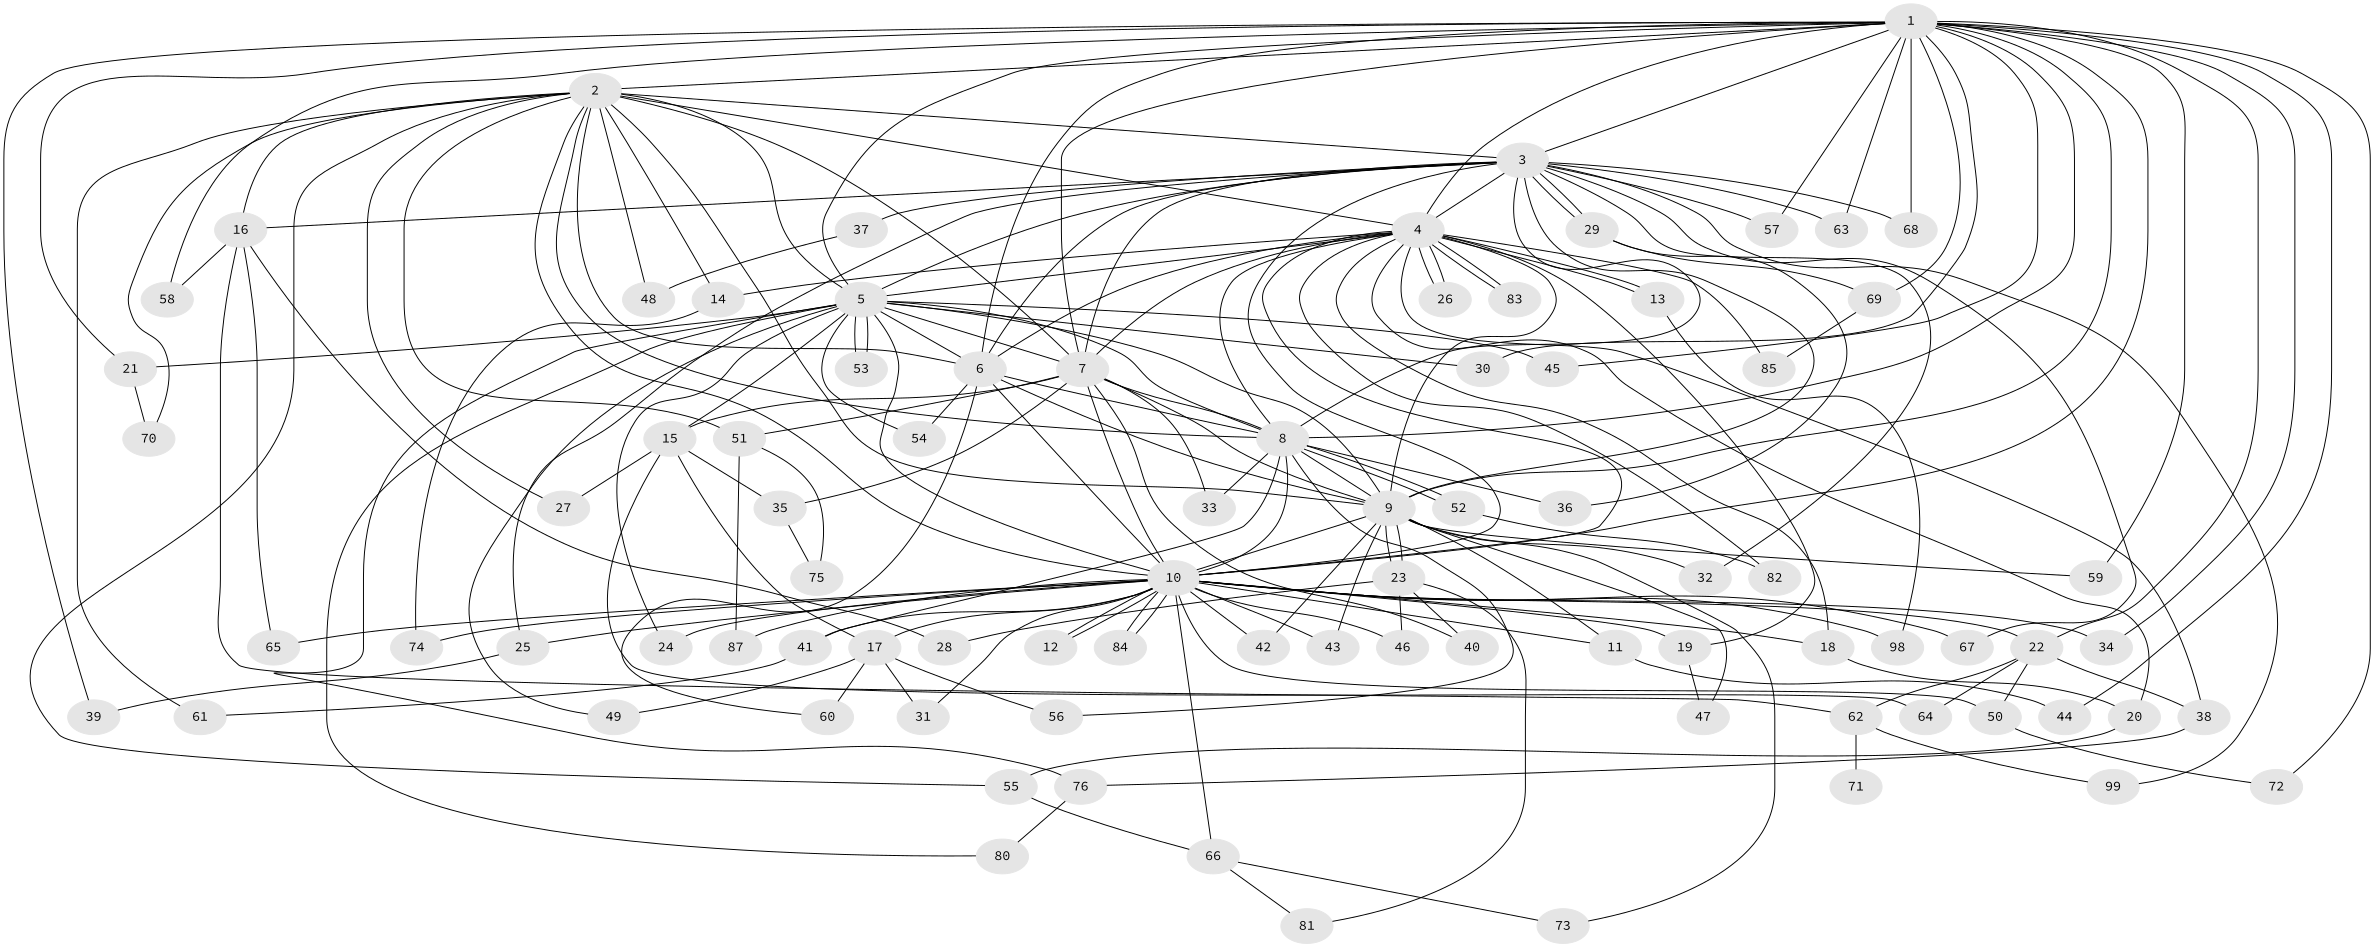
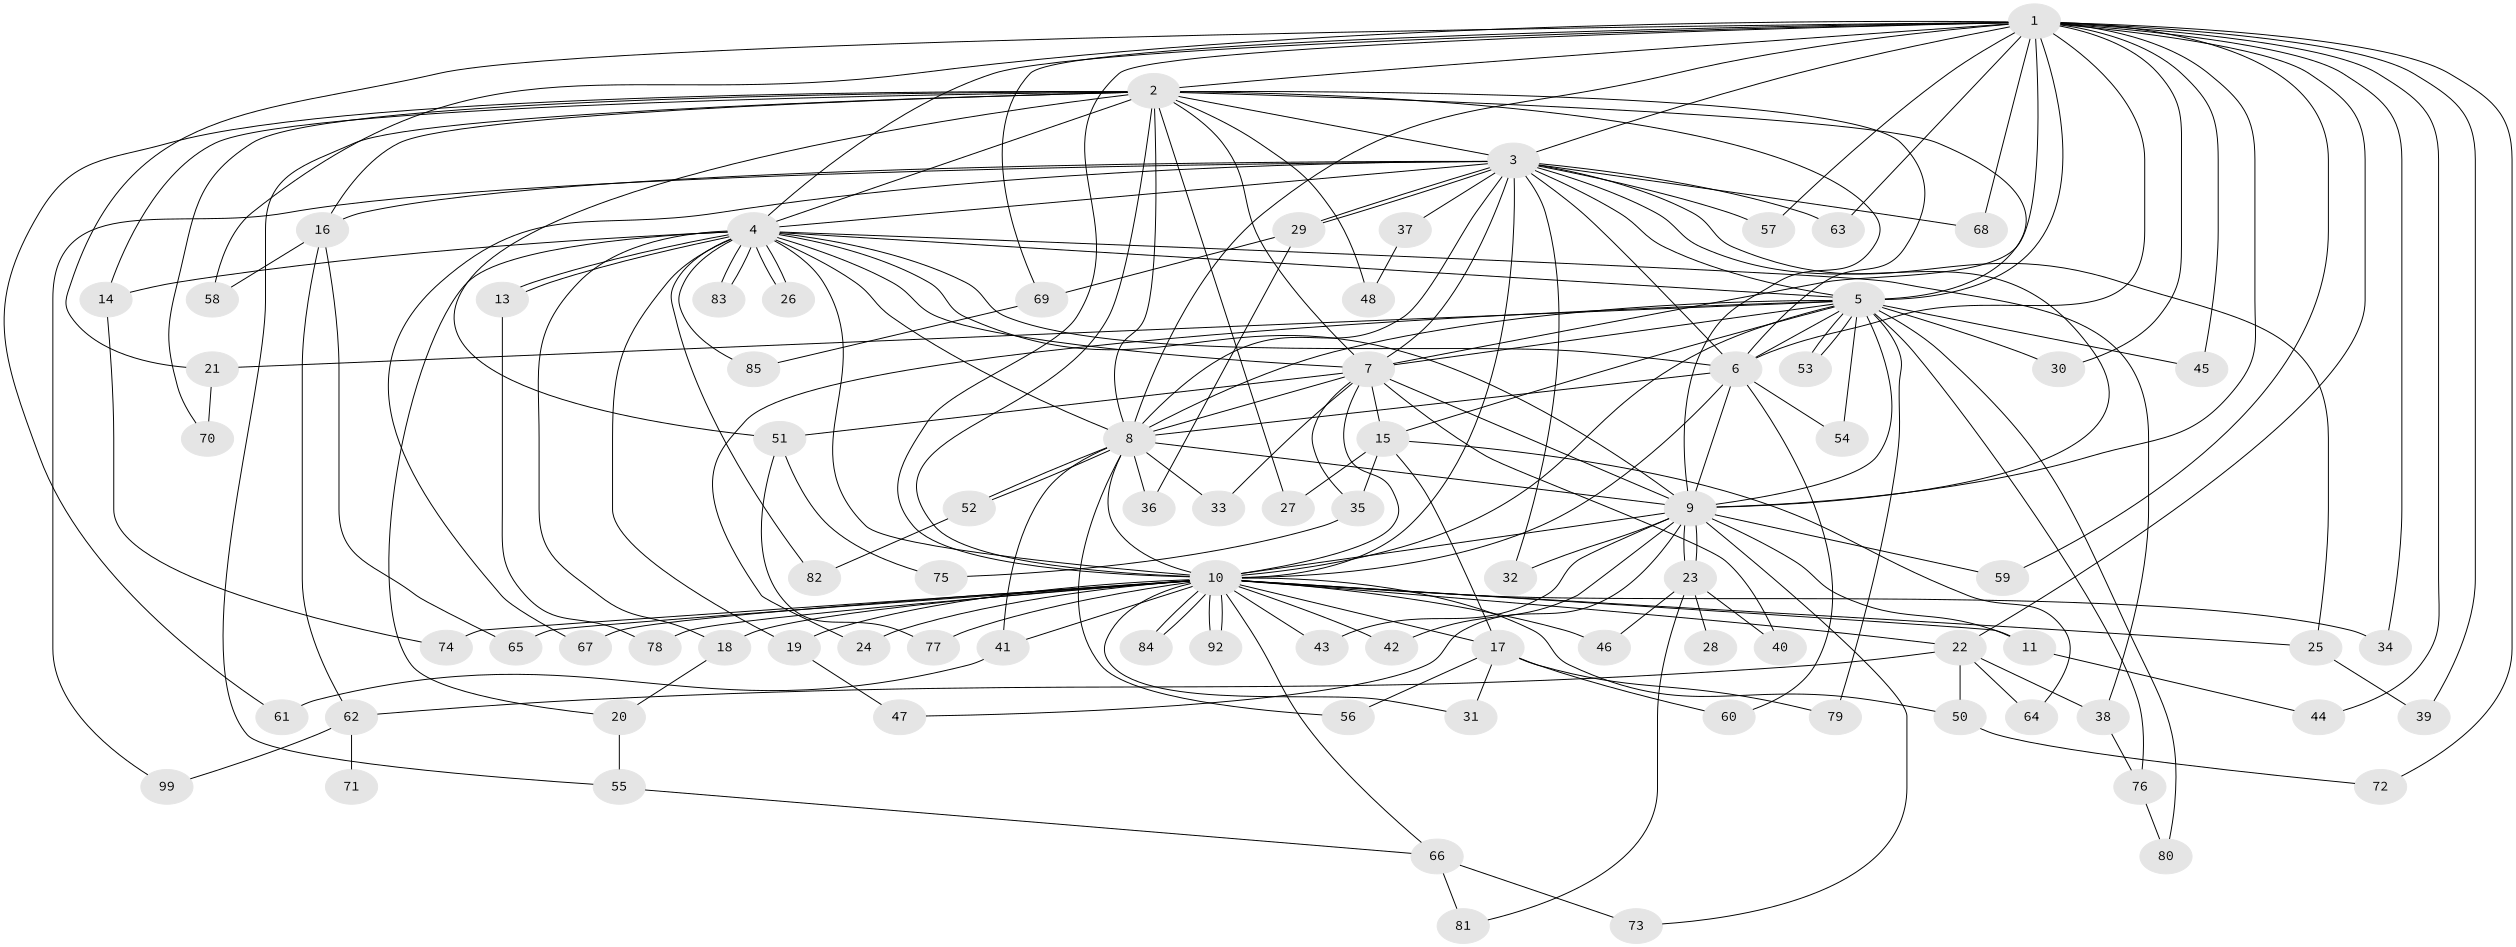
edge "16" -- "28": removed
node "87": label "87" -> "77"
node "12": label "12" -> "92"
node "98": label "98" -> "78"
node "49": label "49" -> "79"
